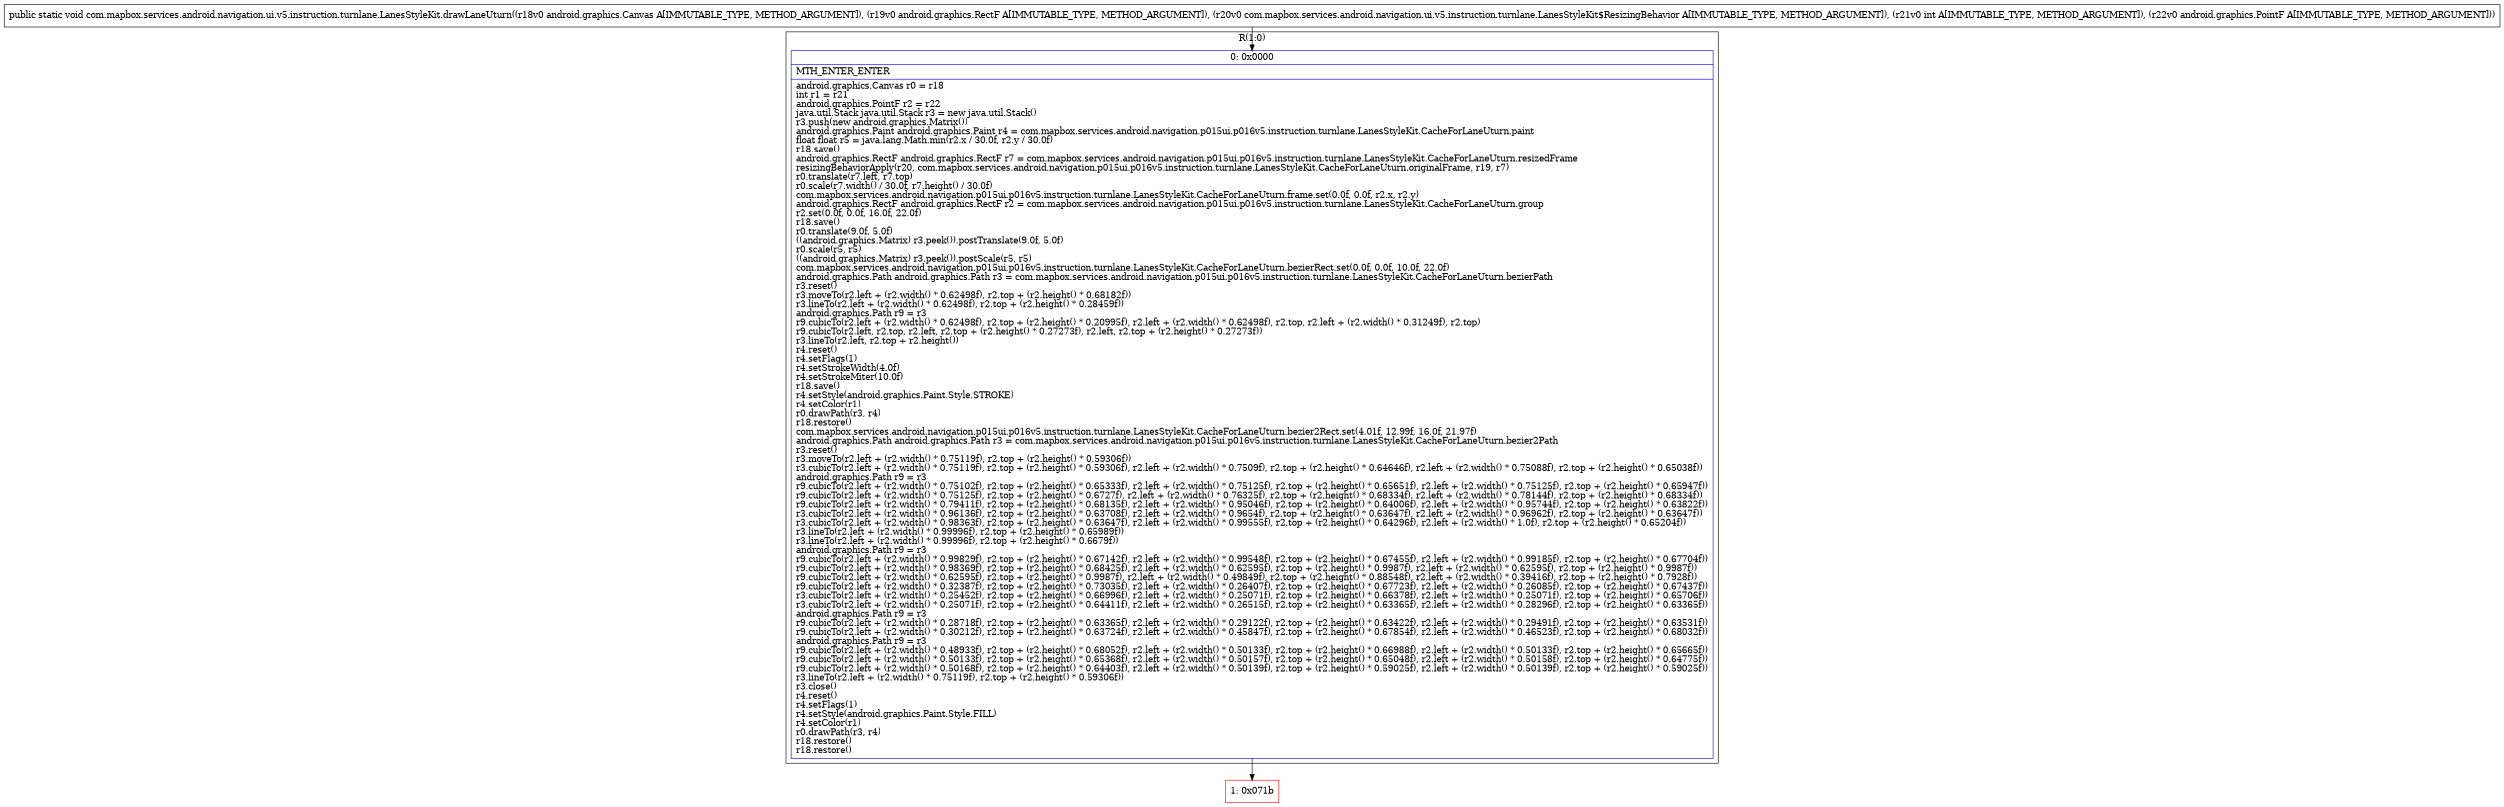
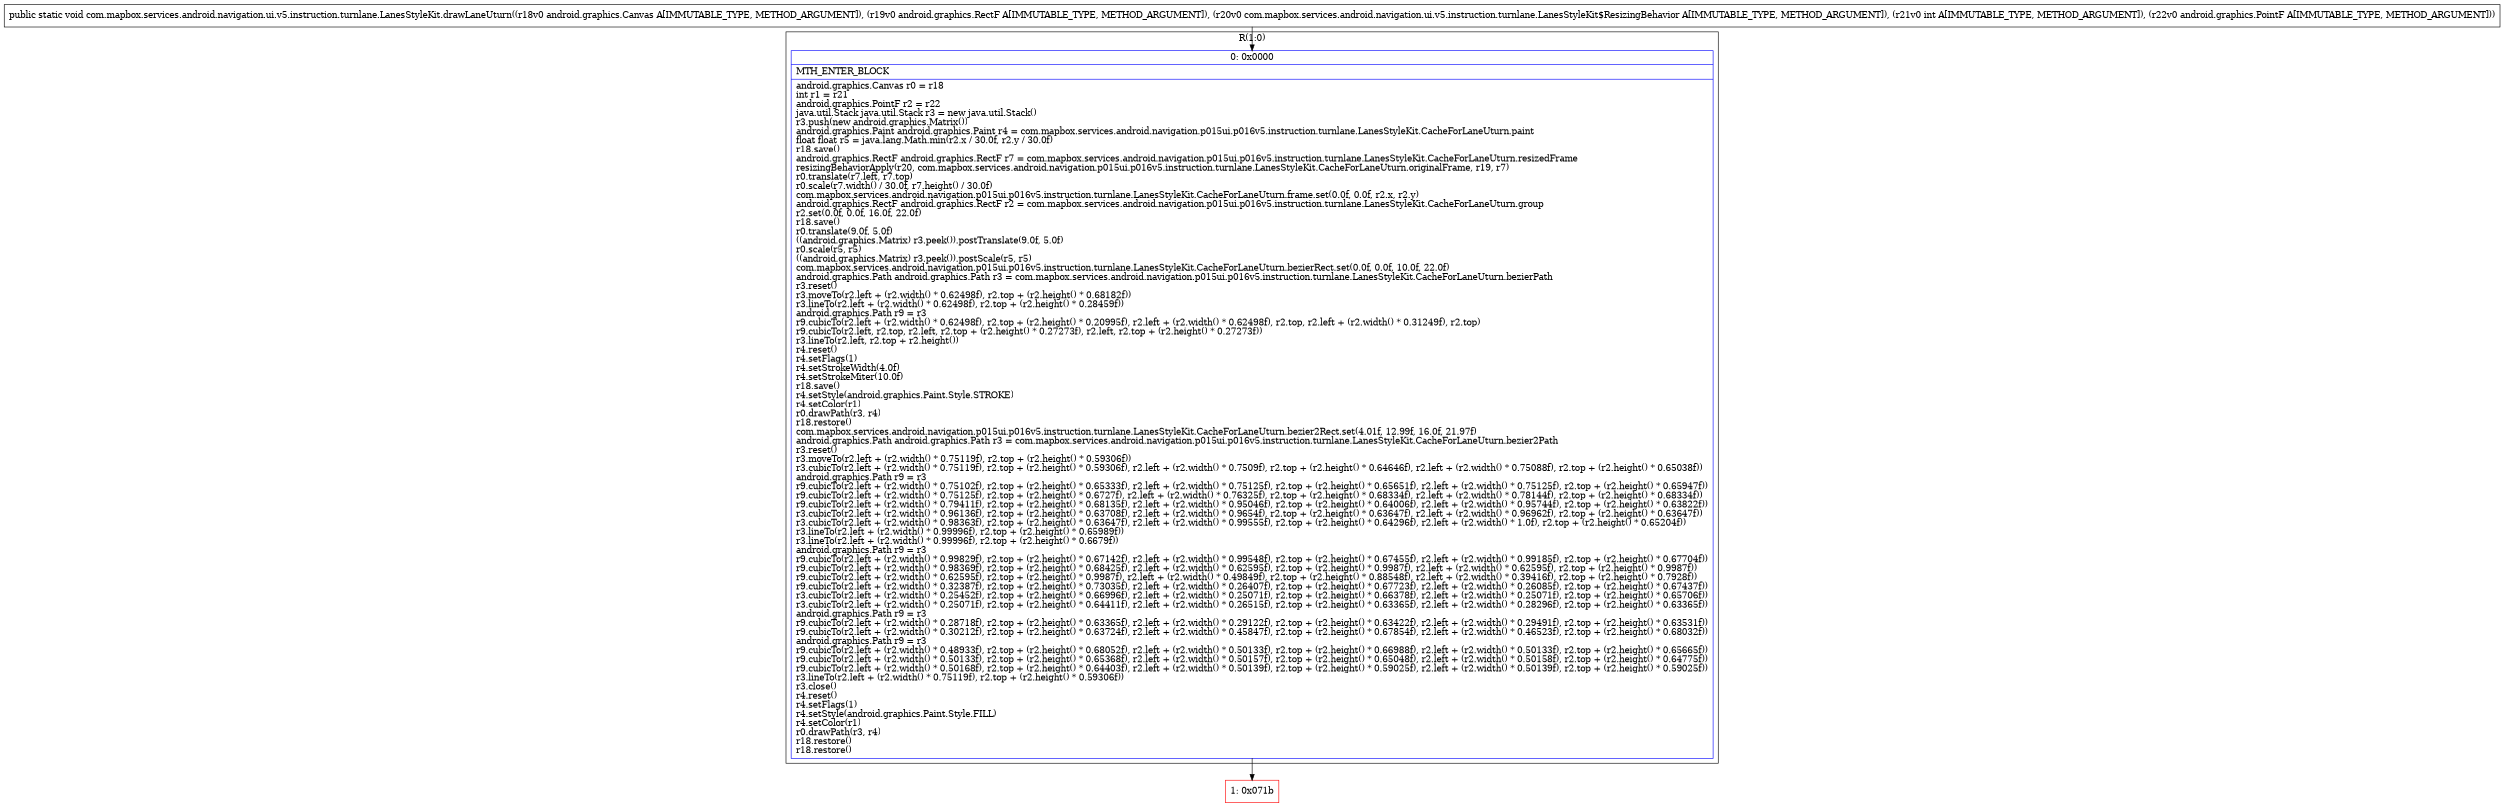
node "0: 0x0000": text "MTH_ENTER_ENTER" -> "MTH_ENTER_BLOCK"
